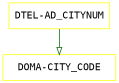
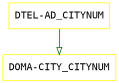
node "DOMA-CITY_CODE": label "DOMA-CITY_CODE" -> "DOMA-CITY_CITYNUM"
